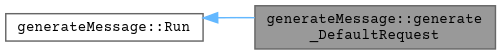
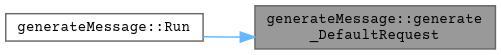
edge "generateMessage::generate _DefaultRequest" -> "generateMessage::Run": reversed
